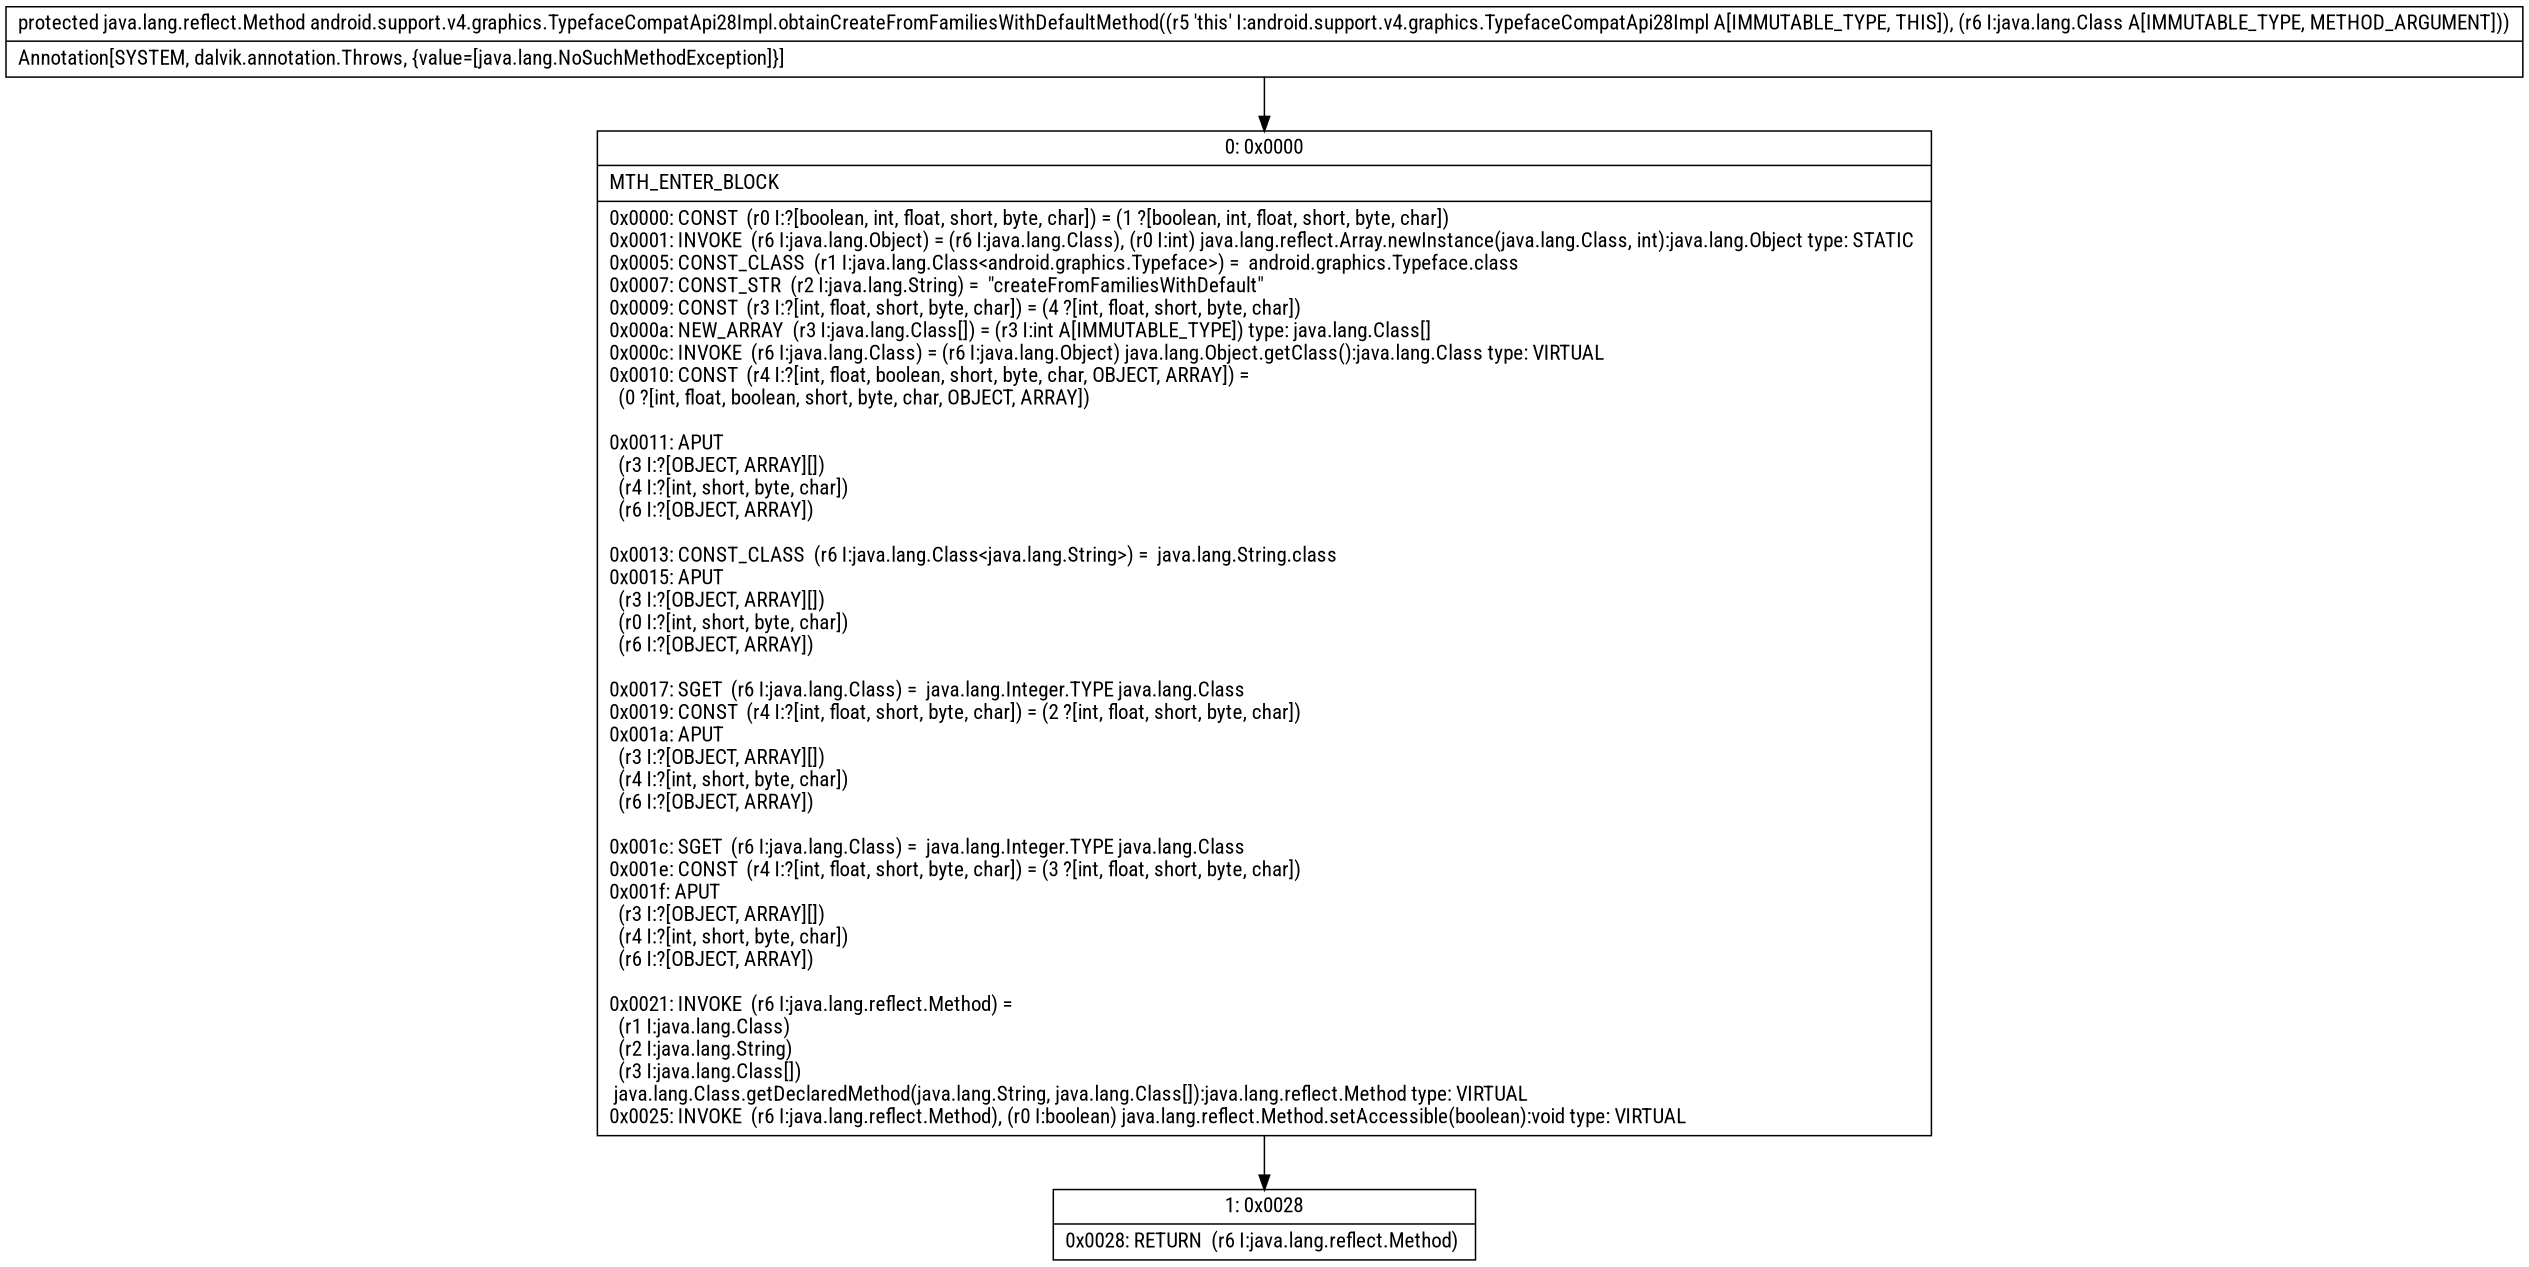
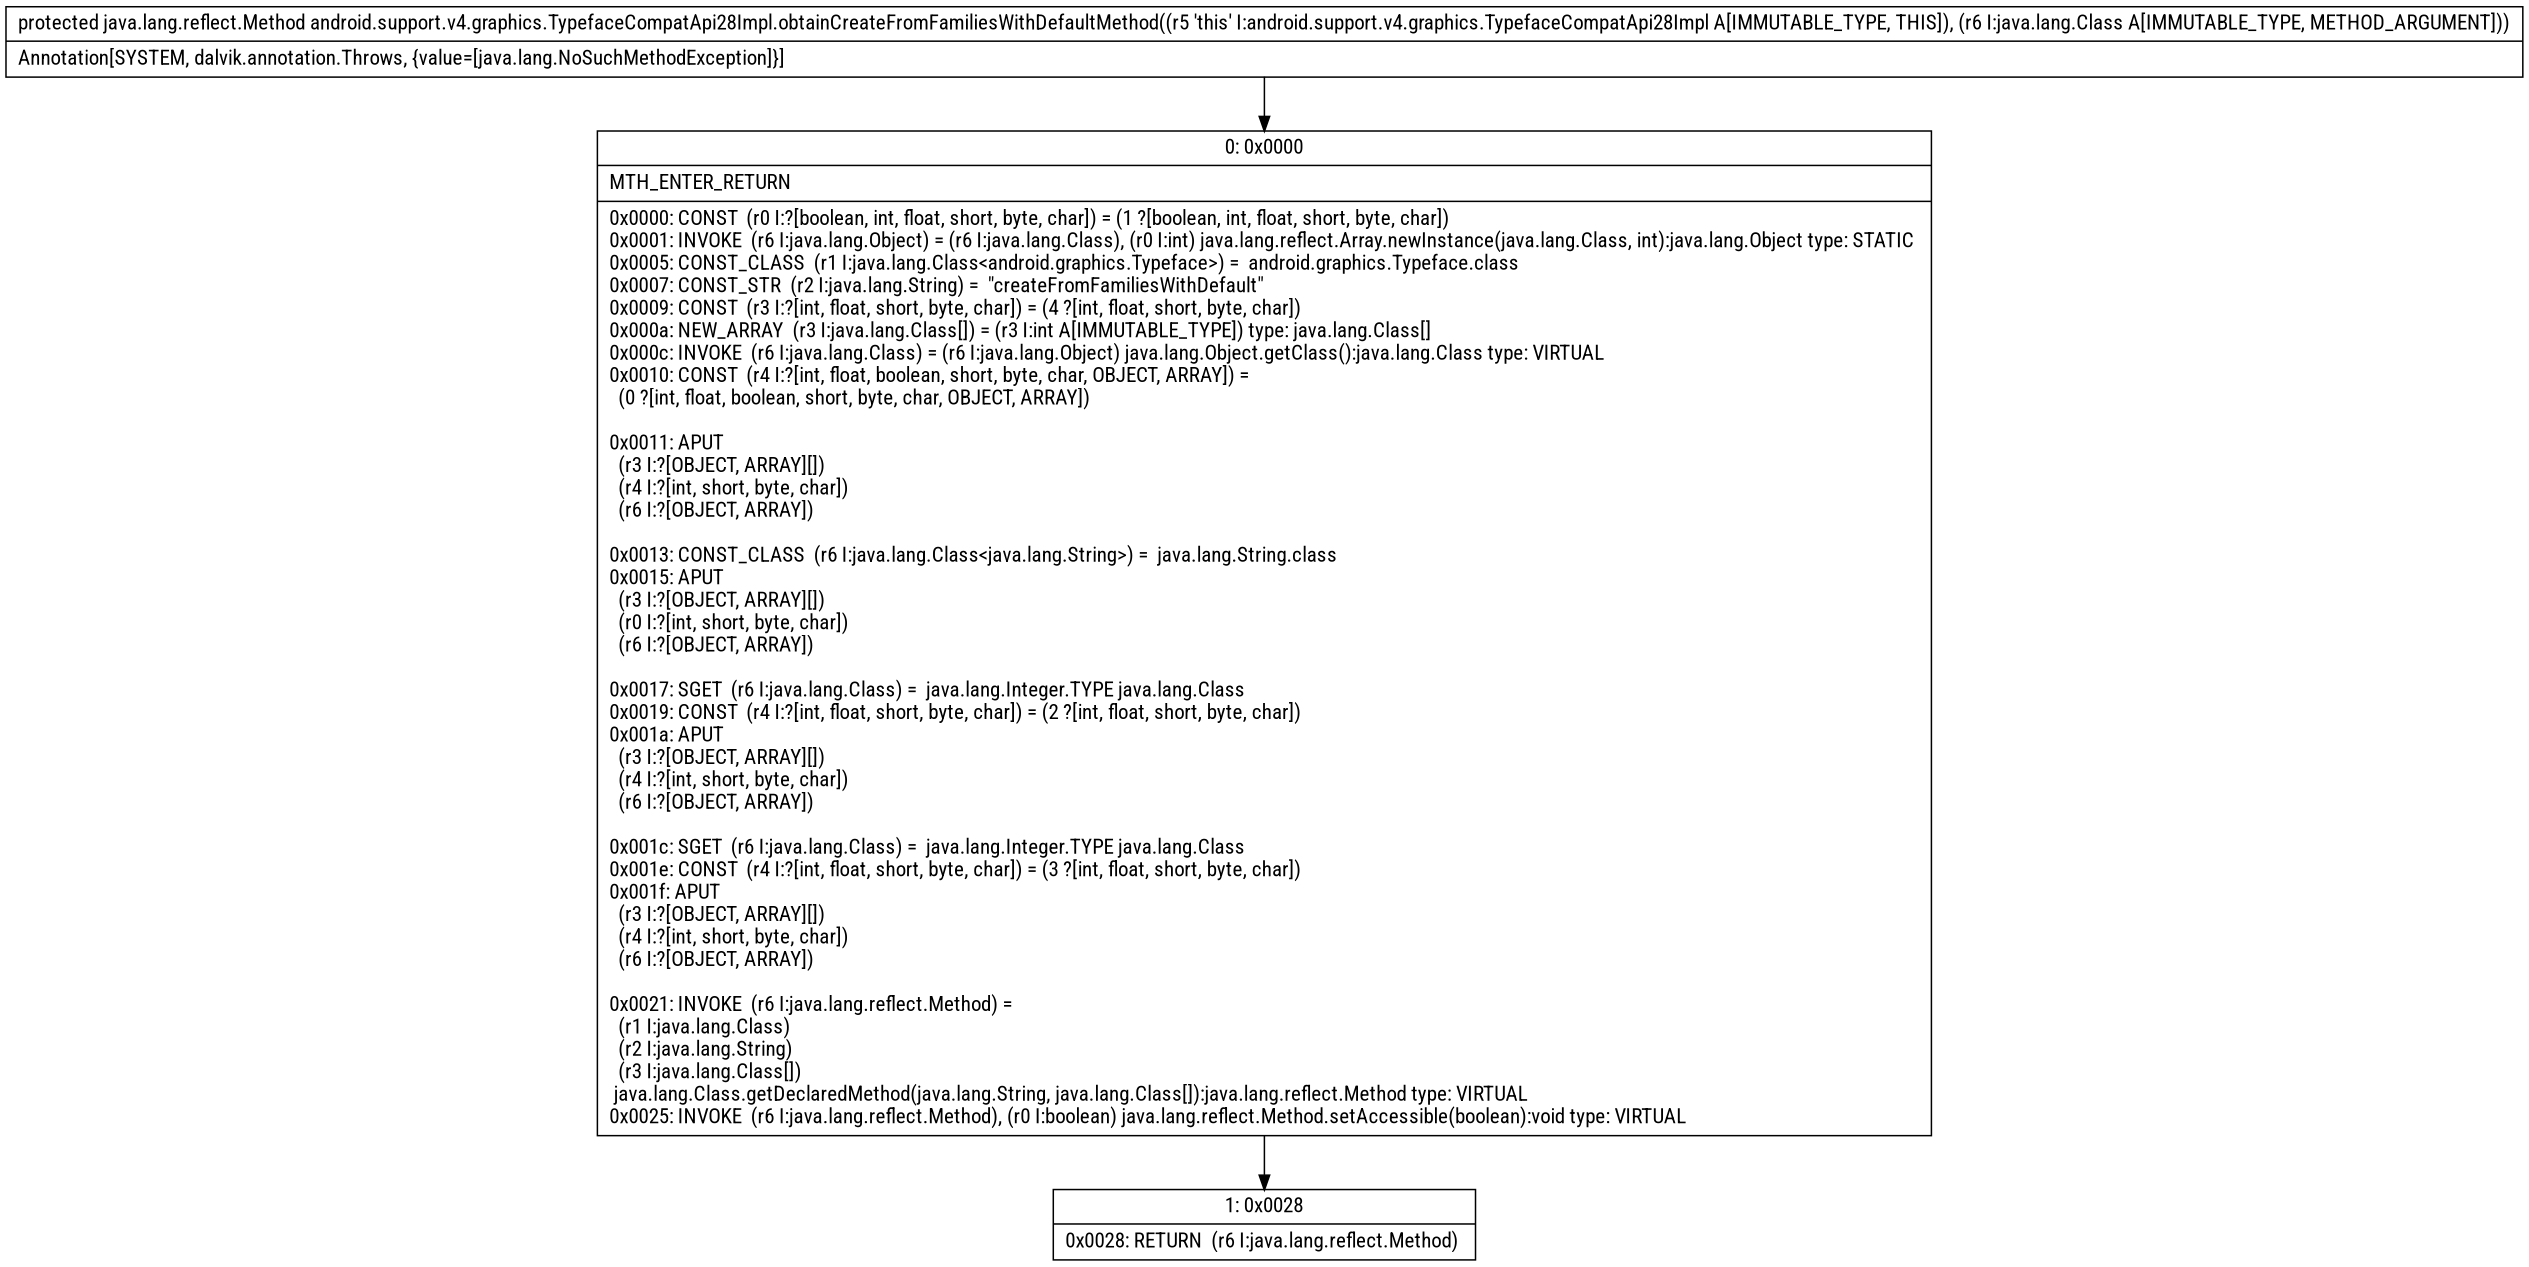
node "0: 0x0000": text "MTH_ENTER_BLOCK" -> "MTH_ENTER_RETURN"
